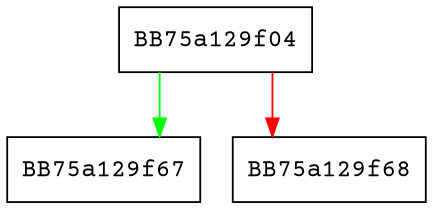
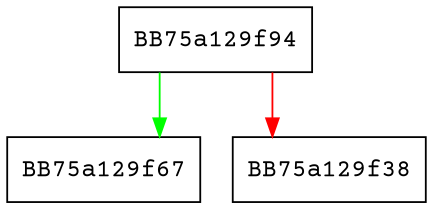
node "BB75a129f04": label "BB75a129f04" -> "BB75a129f94"
node "BB75a129f68": label "BB75a129f68" -> "BB75a129f38"
